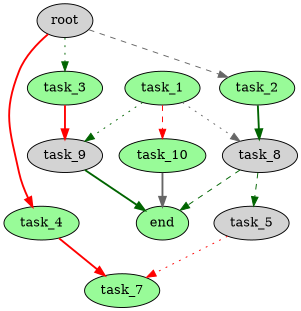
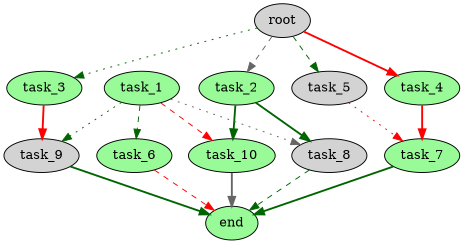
edge "task_2" -> "task_10": added
node "task_6": added
edge "task_8" -> "task_5": now "root" -> "task_5"
edge "task_7" -> "end": added
